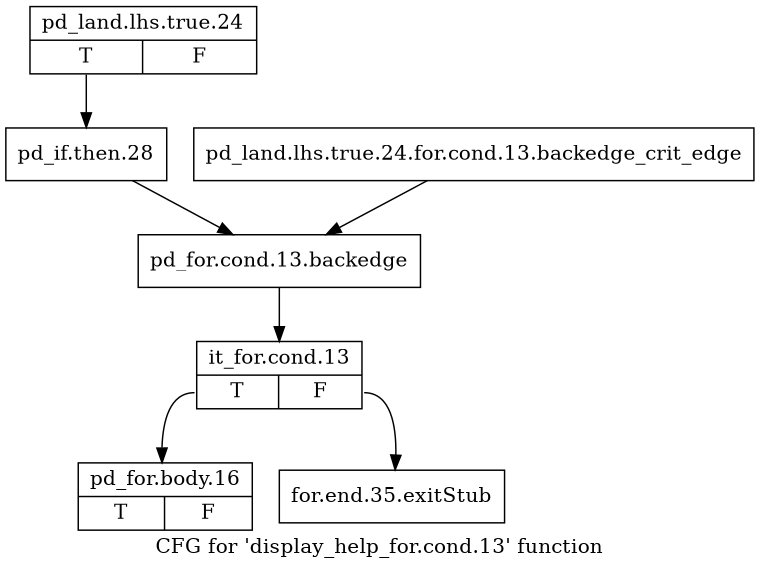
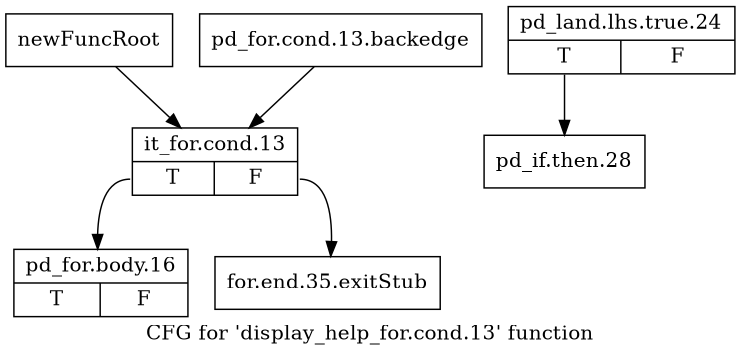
node "newFuncRoot": added
node "pd_land.lhs.true.24.for.cond.13.backedge_crit_edge": removed
edge "pd_if.then.28" -> "pd_for.cond.13.backedge": removed
